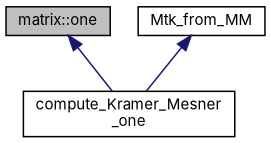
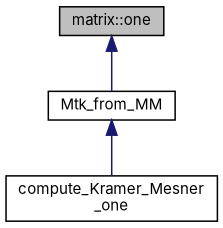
edge "compute_Kramer_Mesner _one" -> "matrix::one": now "Mtk_from_MM" -> "matrix::one"
